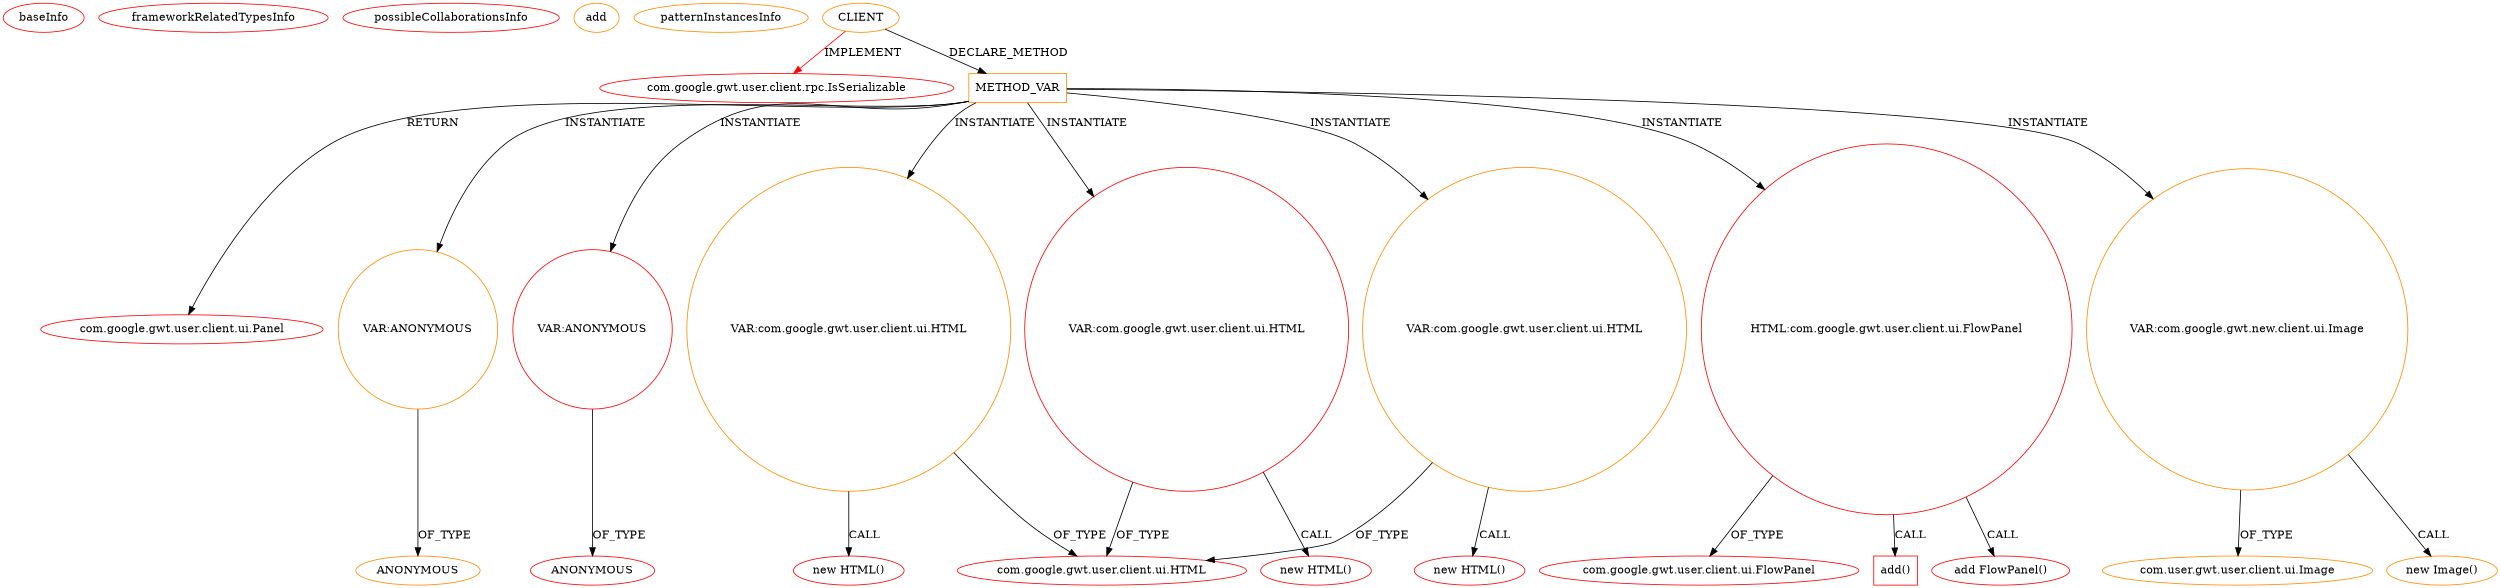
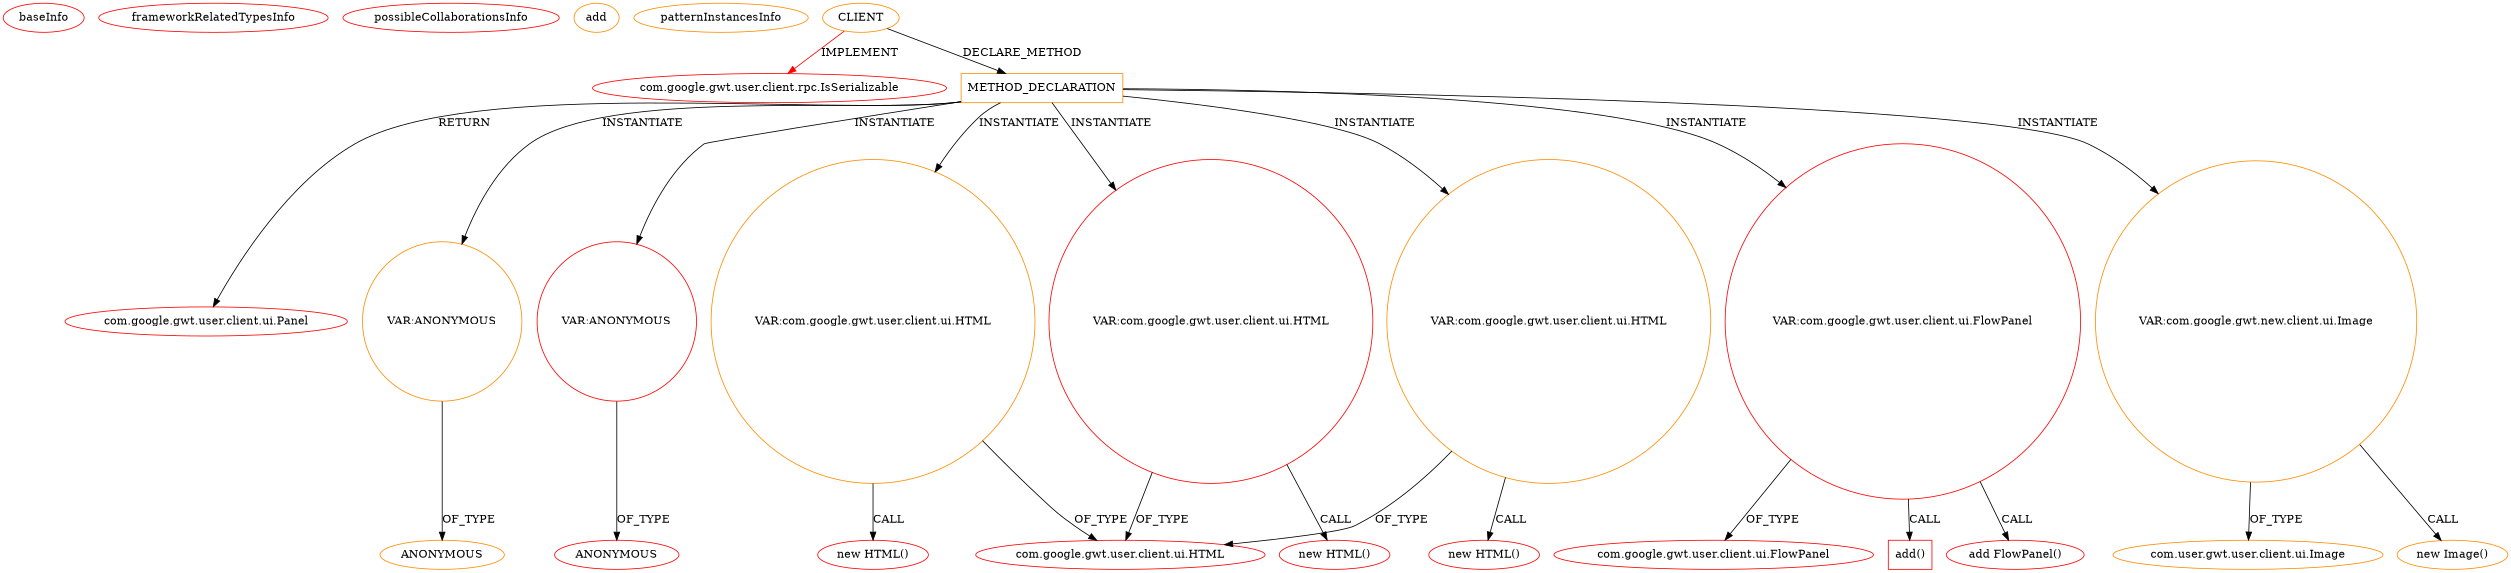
node "METHOD_VAR": label "METHOD_VAR" -> "METHOD_DECLARATION"
node "HTML:com.google.gwt.user.client.ui.FlowPanel": label "HTML:com.google.gwt.user.client.ui.FlowPanel" -> "VAR:com.google.gwt.user.client.ui.FlowPanel"
